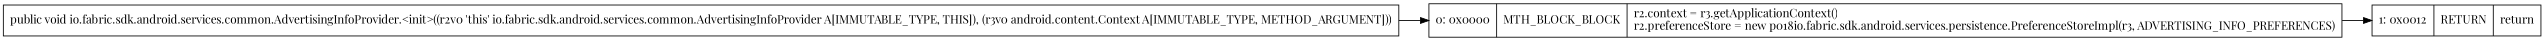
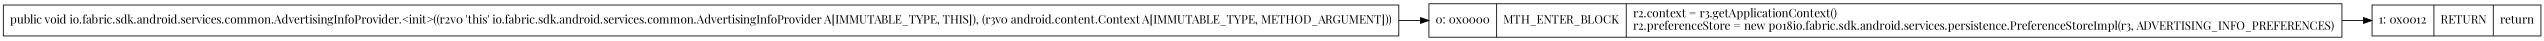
node "0: 0x0000": text "MTH_BLOCK_BLOCK" -> "MTH_ENTER_BLOCK"
